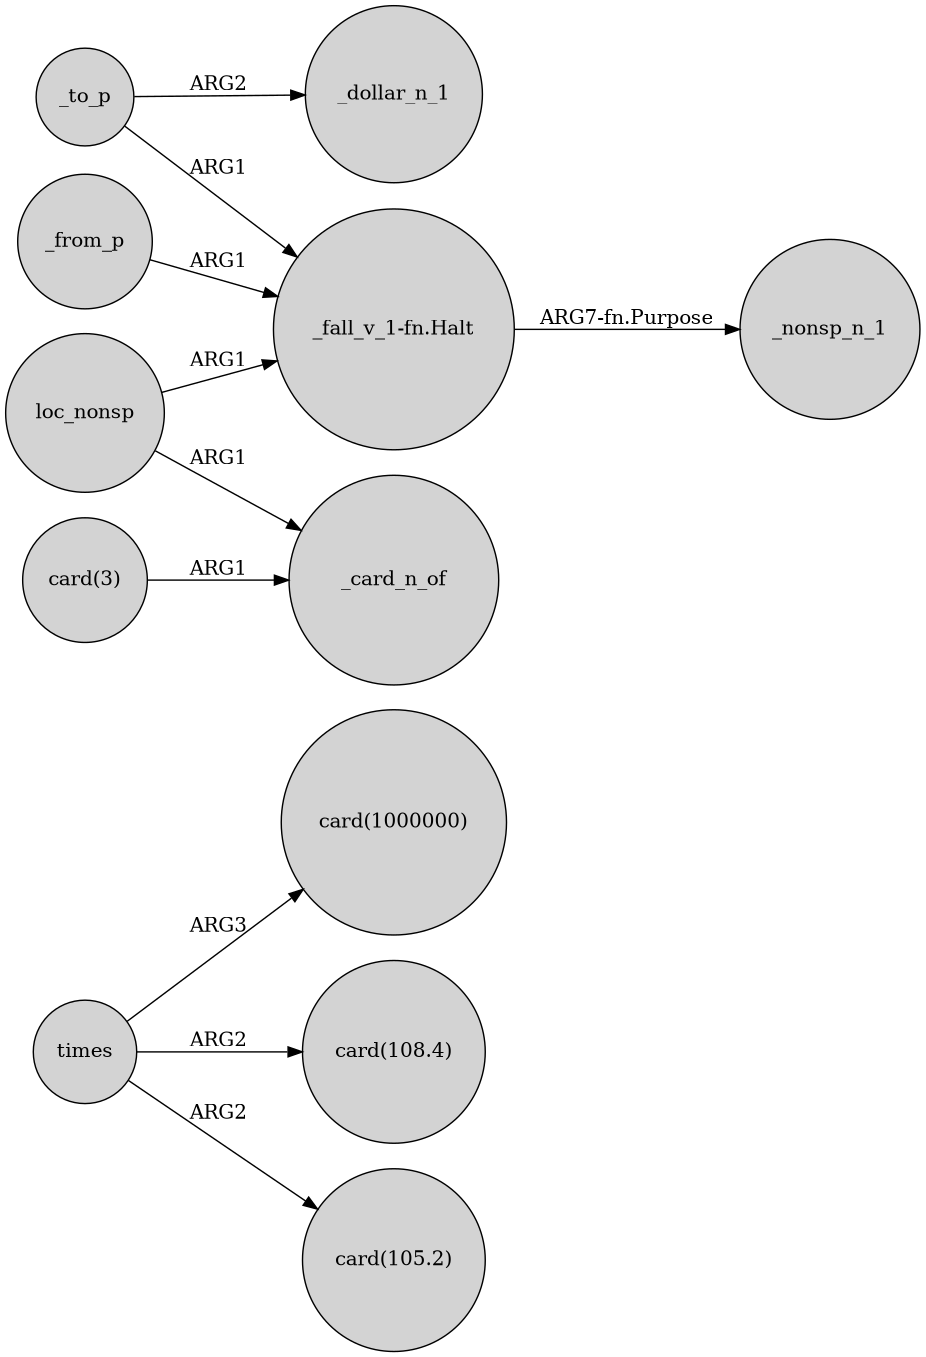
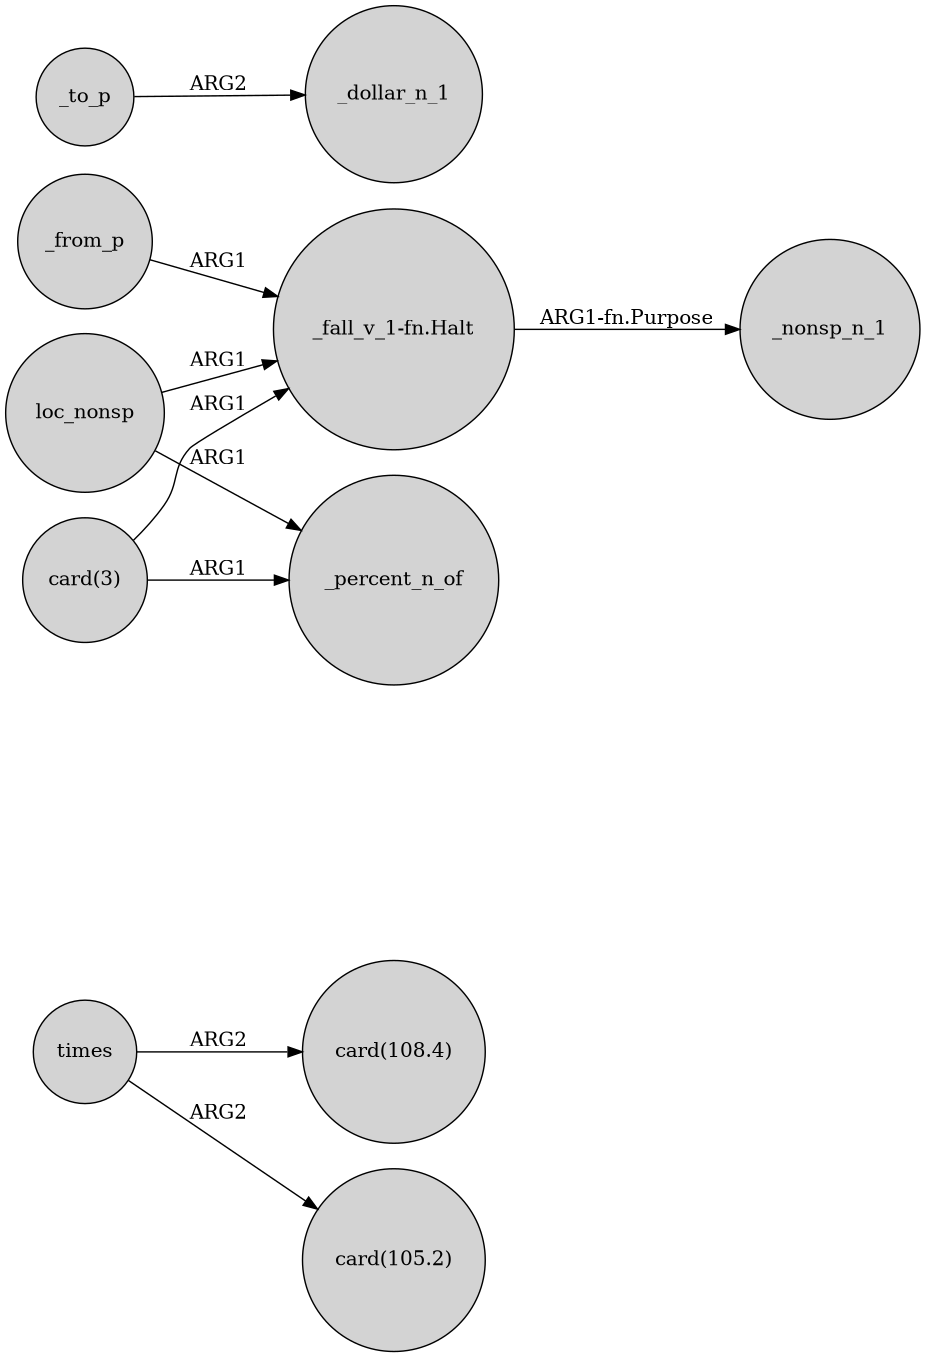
edge "_to_p" -> "_fall_v_1-fn.Halt": now "card(3)" -> "_fall_v_1-fn.Halt"
edge "_fall_v_1-fn.Halt" -> "_nonsp_n_1": label "ARG7-fn.Purpose" -> "ARG1-fn.Purpose"
node "_card_n_of": label "_card_n_of" -> "_percent_n_of"
node "card(1000000)": removed
